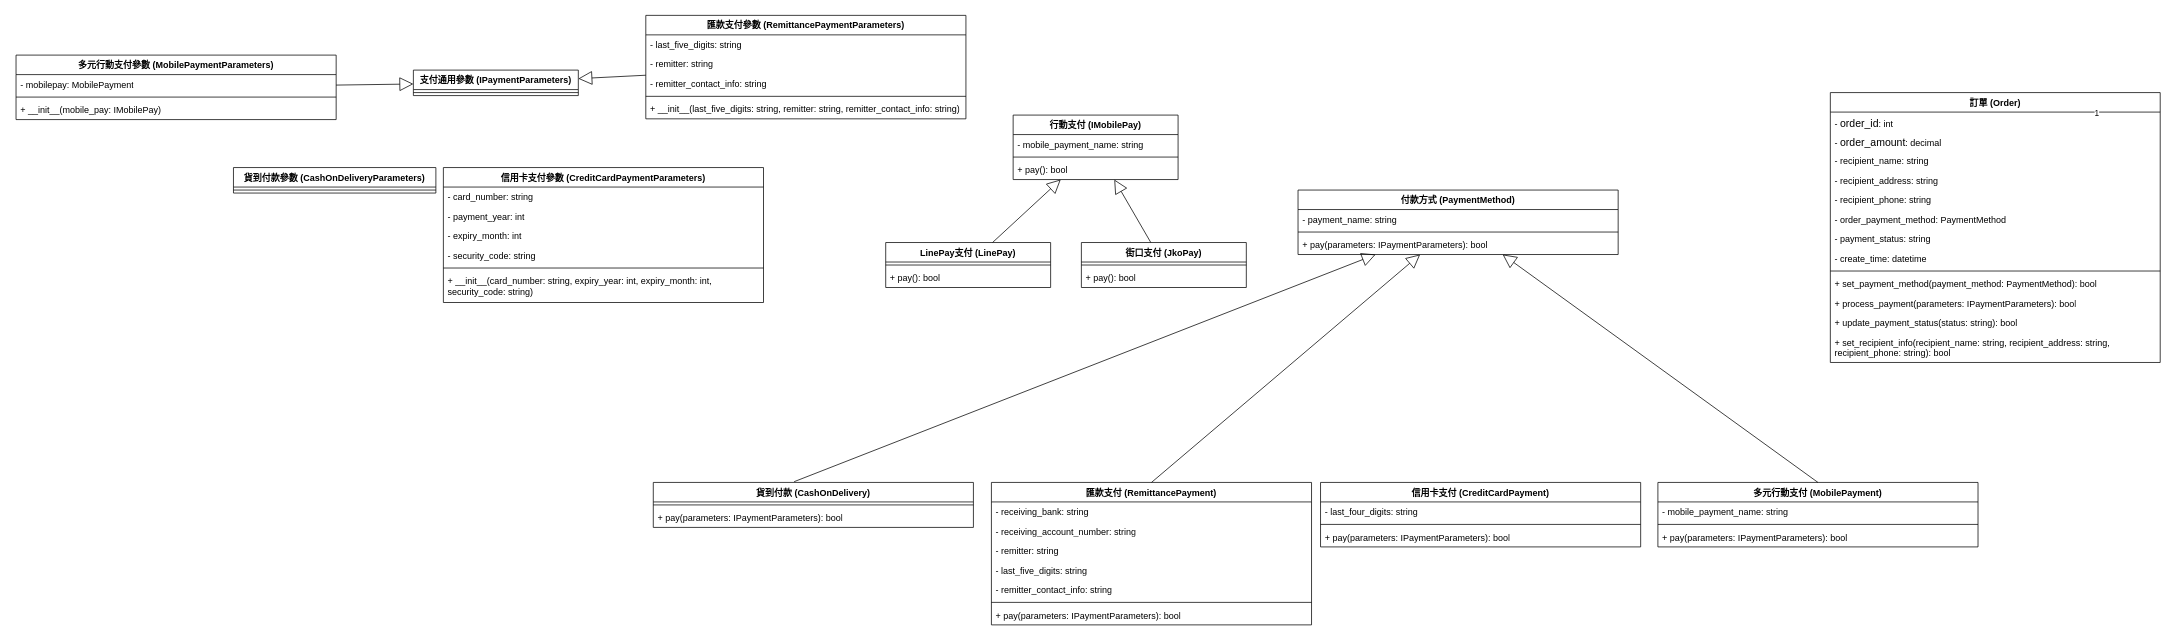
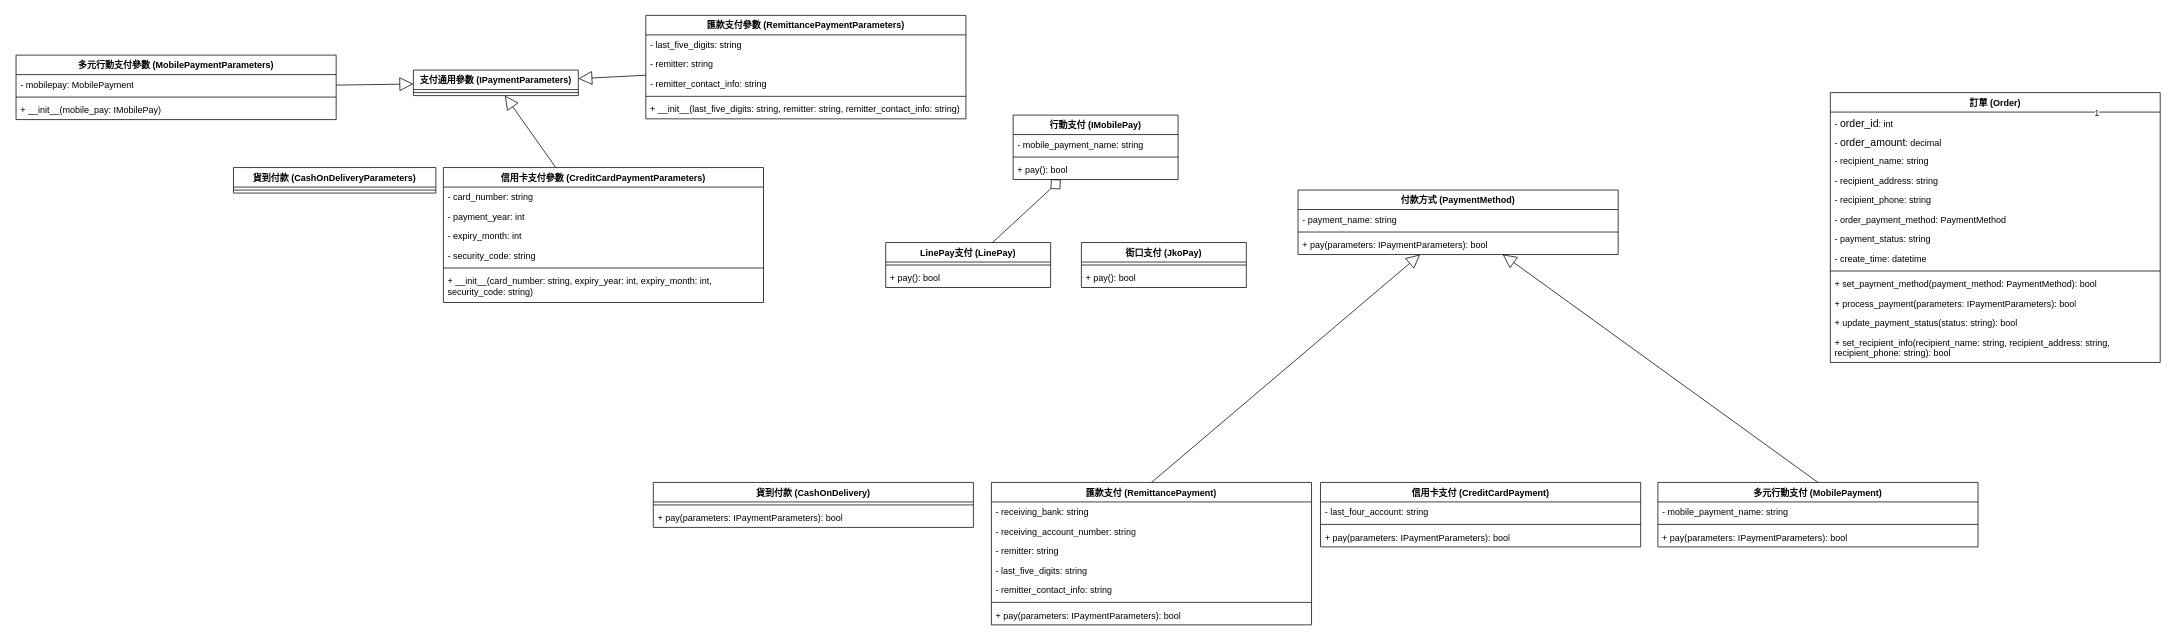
edge "信用卡支付參數 (CreditCardPaymentParameters)" -> "支付通用參數 (IPaymentParameters)": added
node "貨到付款參數 (CashOnDeliveryParameters)": label "貨到付款參數 (CashOnDeliveryParameters)" -> "貨到付款 (CashOnDeliveryParameters)"
edge "LinePay支付 (LinePay)" -> "行動支付 (IMobilePay)": arrowhead block -> diamond
edge "街口支付 (JkoPay)" -> "行動支付 (IMobilePay)": removed
edge "貨到付款 (CashOnDelivery)" -> "付款方式 (PaymentMethod)": removed
node "- last_four_digits: string": label "- last_four_digits: string" -> "- last_four_account: string"
